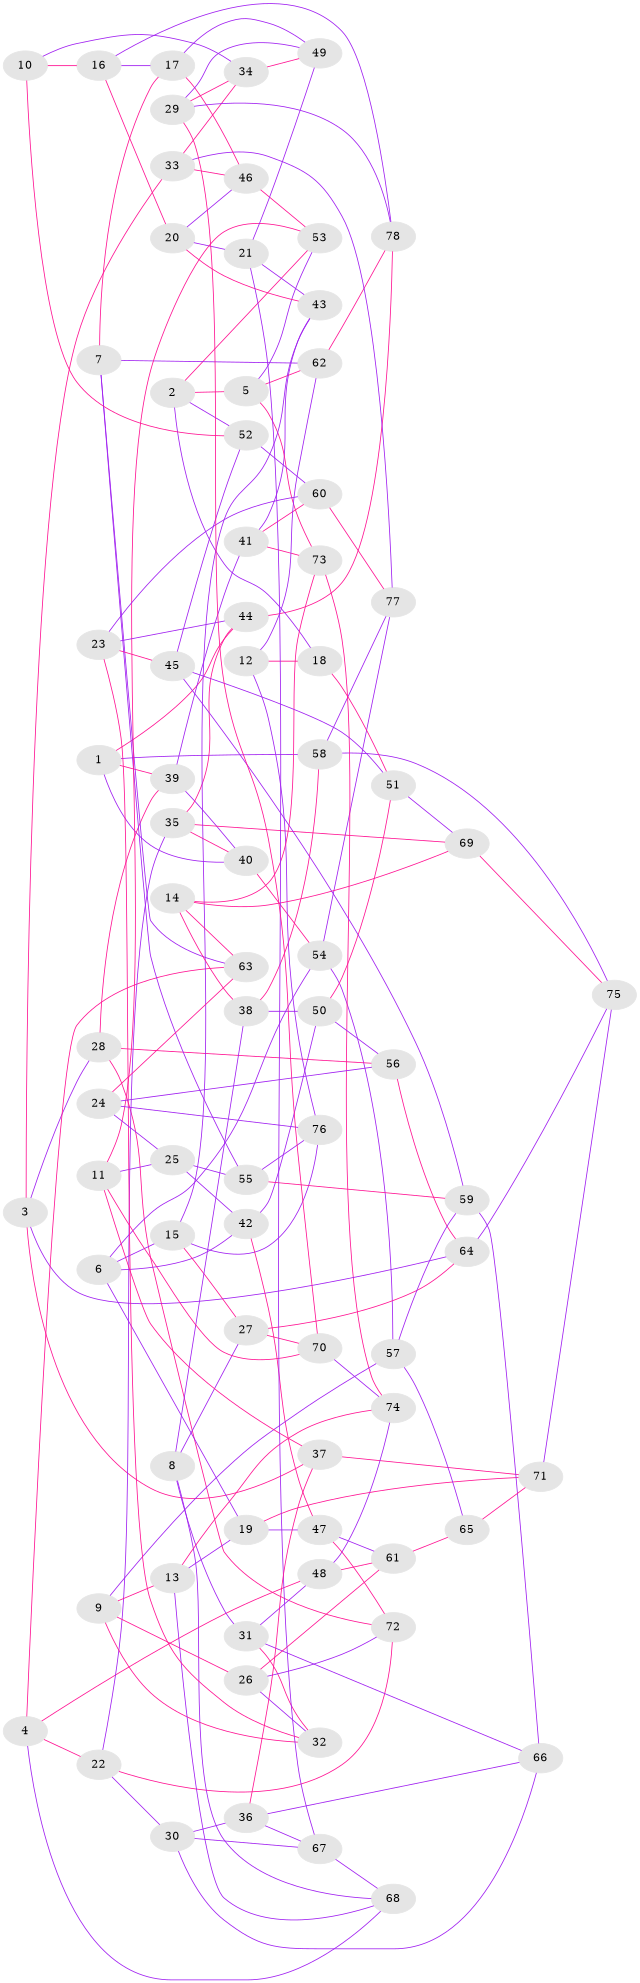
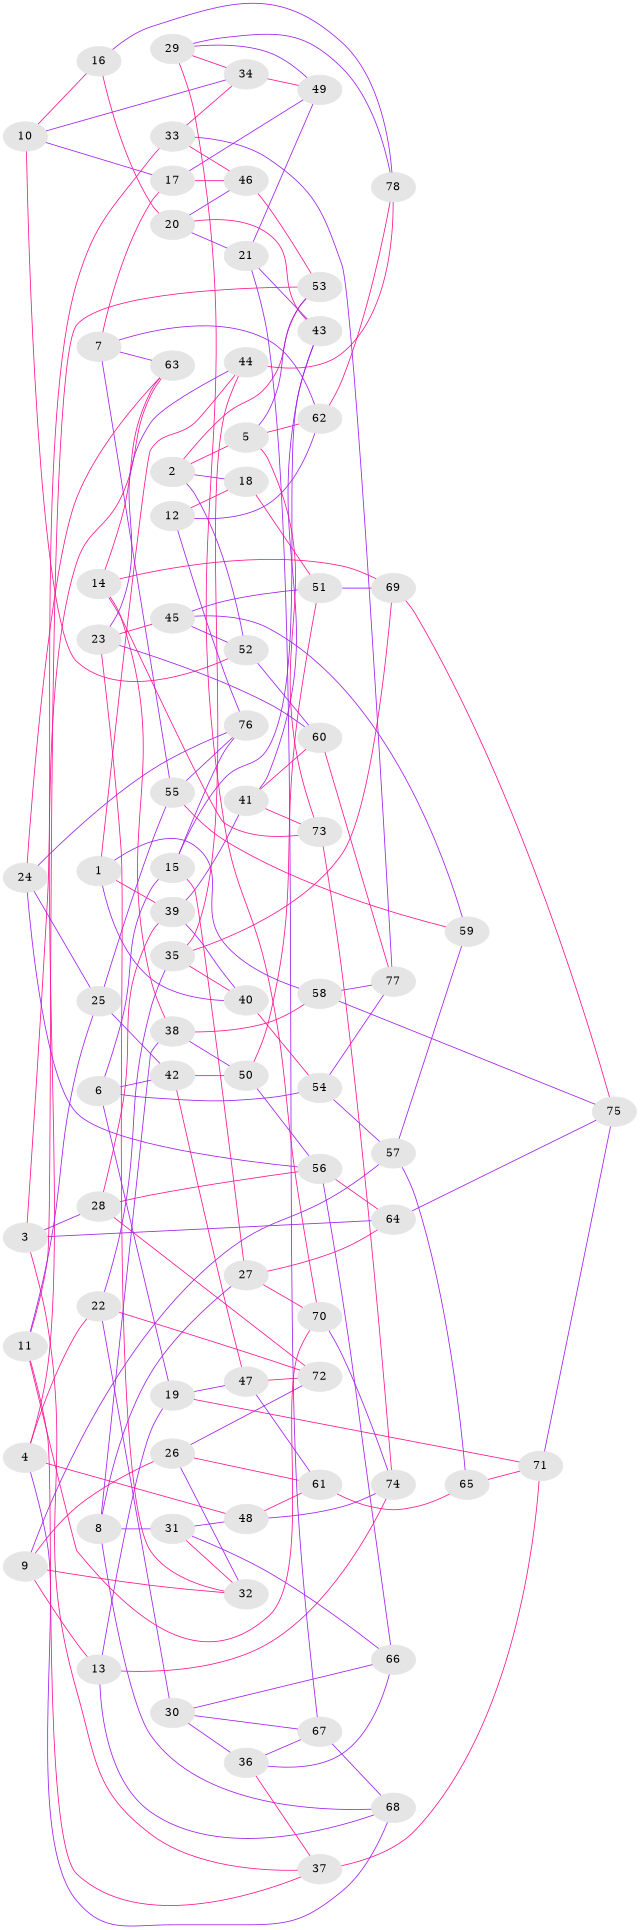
edge "16" -- "17": now "10" -- "17"
edge "59" -- "66": now "56" -- "66"
